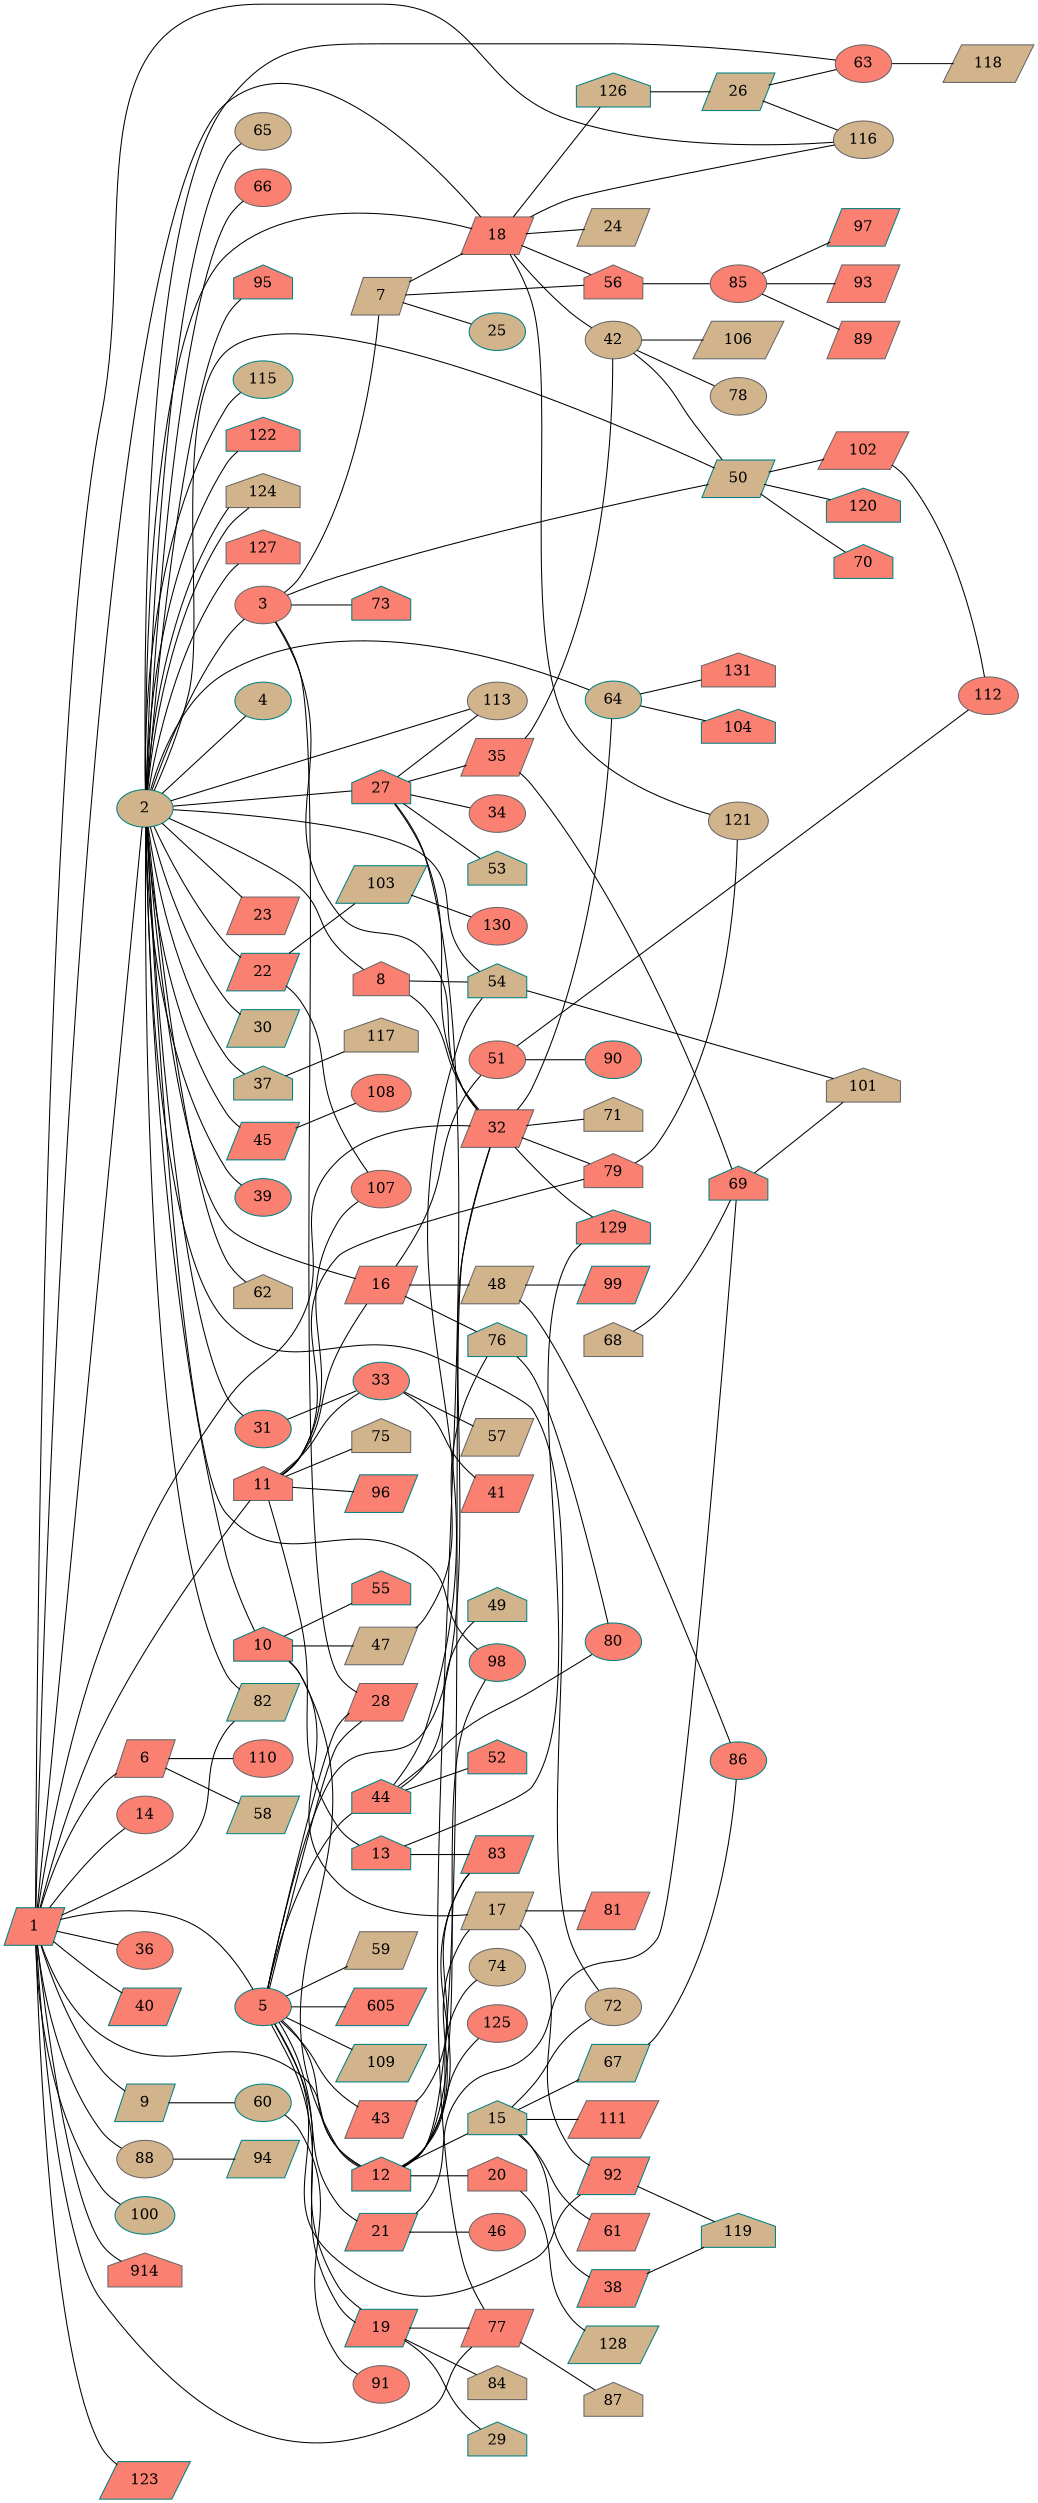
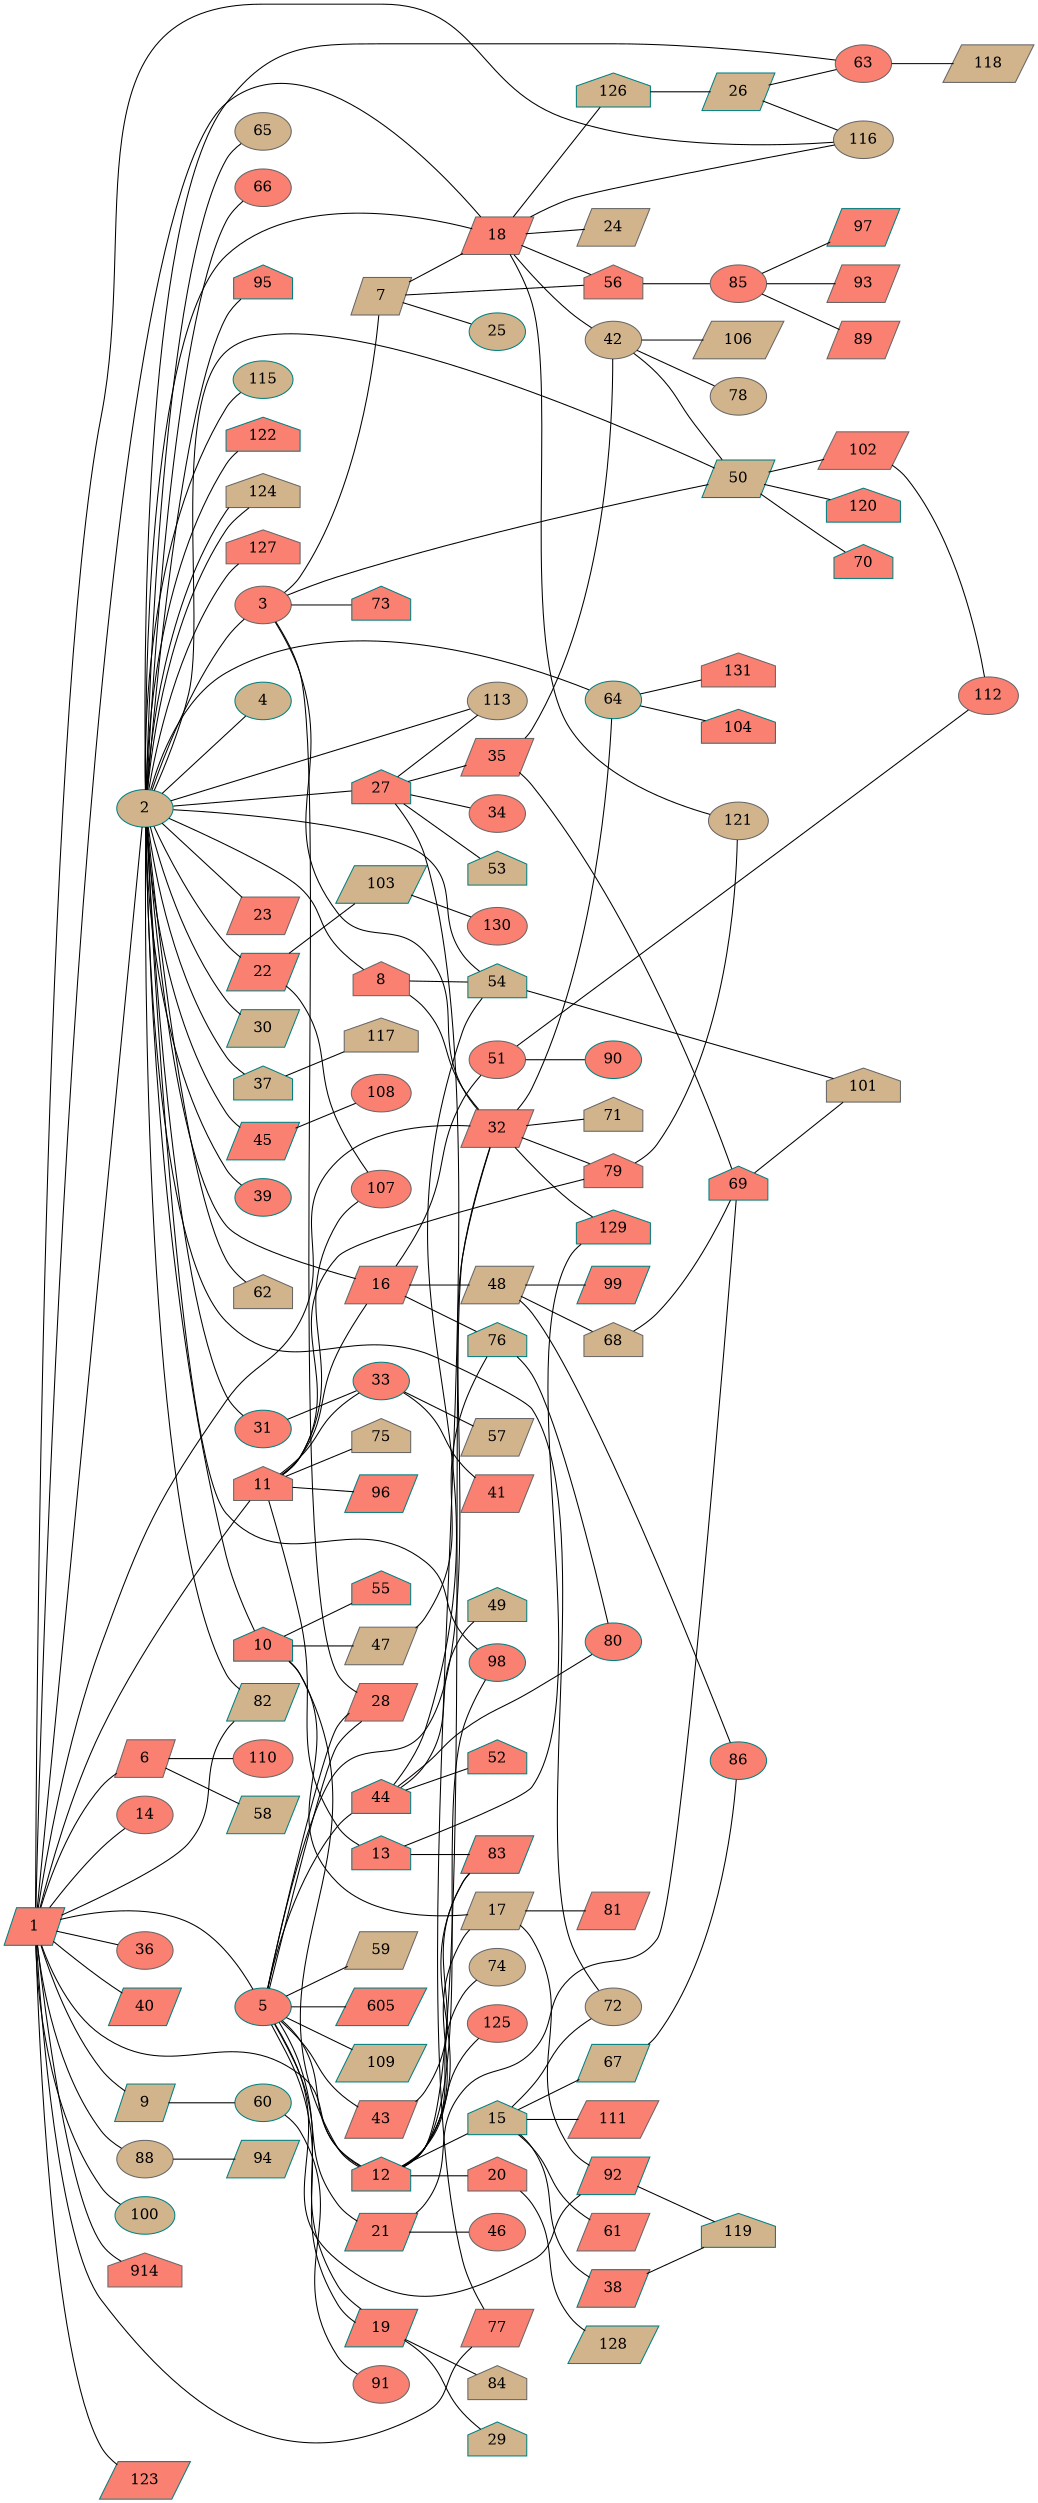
edge "27" -- "32": removed
edge "48" -- "68": added
edge "19" -- "77": removed
node "87": removed
